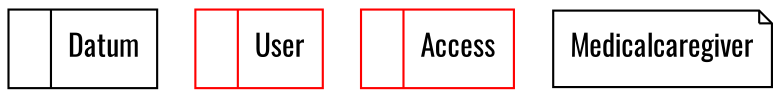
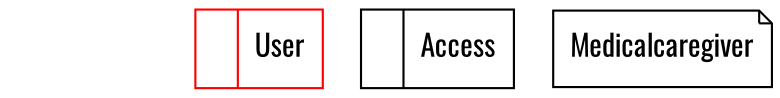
node "Datum": removed
node "Access": color red -> black
